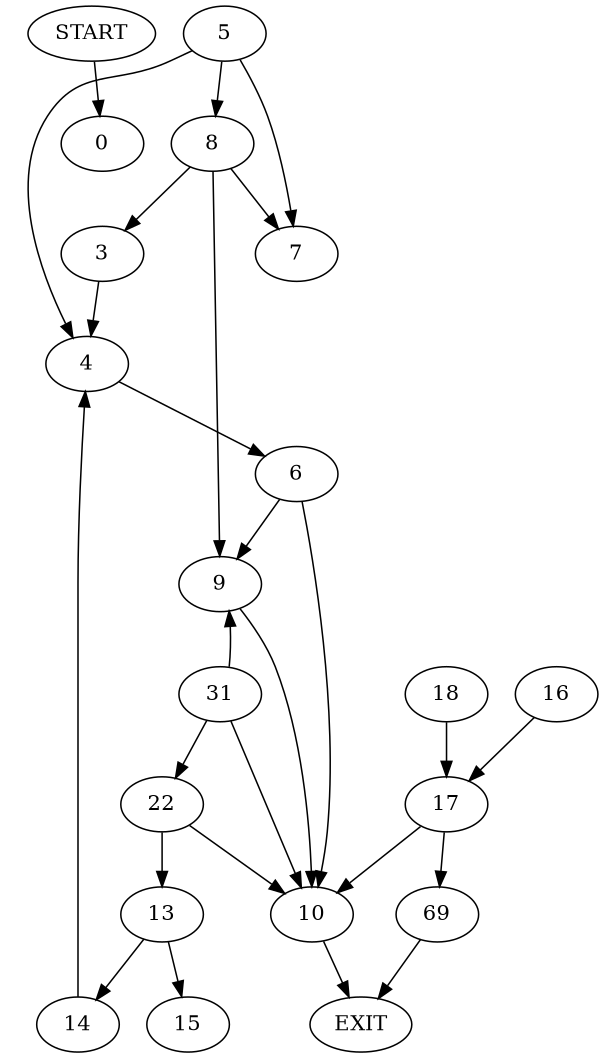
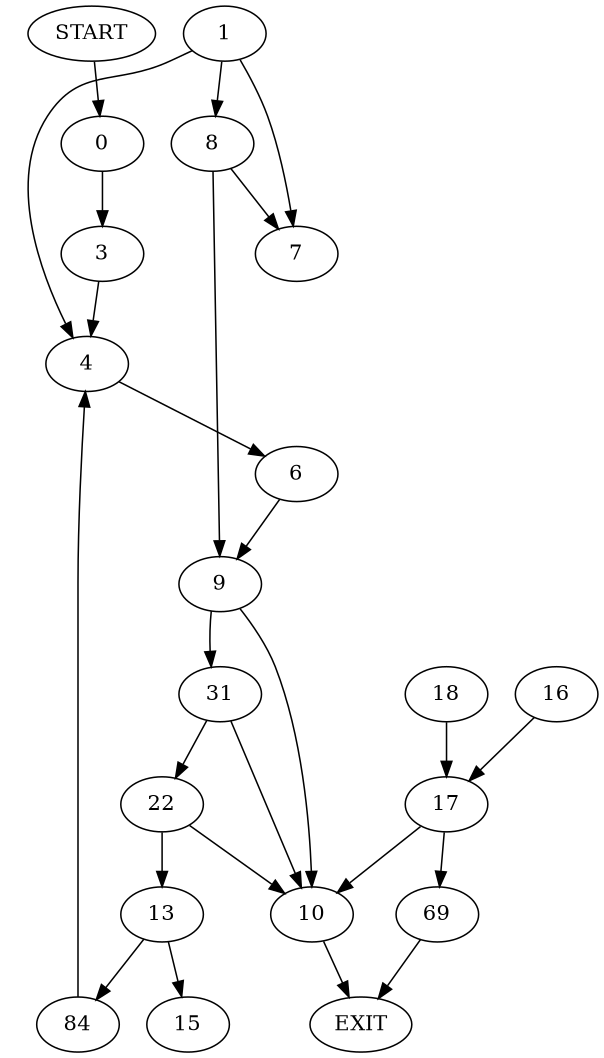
node "5": label "5" -> "1"
edge "8" -> "3": now "0" -> "3"
edge "31" -> "9": reversed
edge "6" -> "10": removed
node "14": label "14" -> "84"
